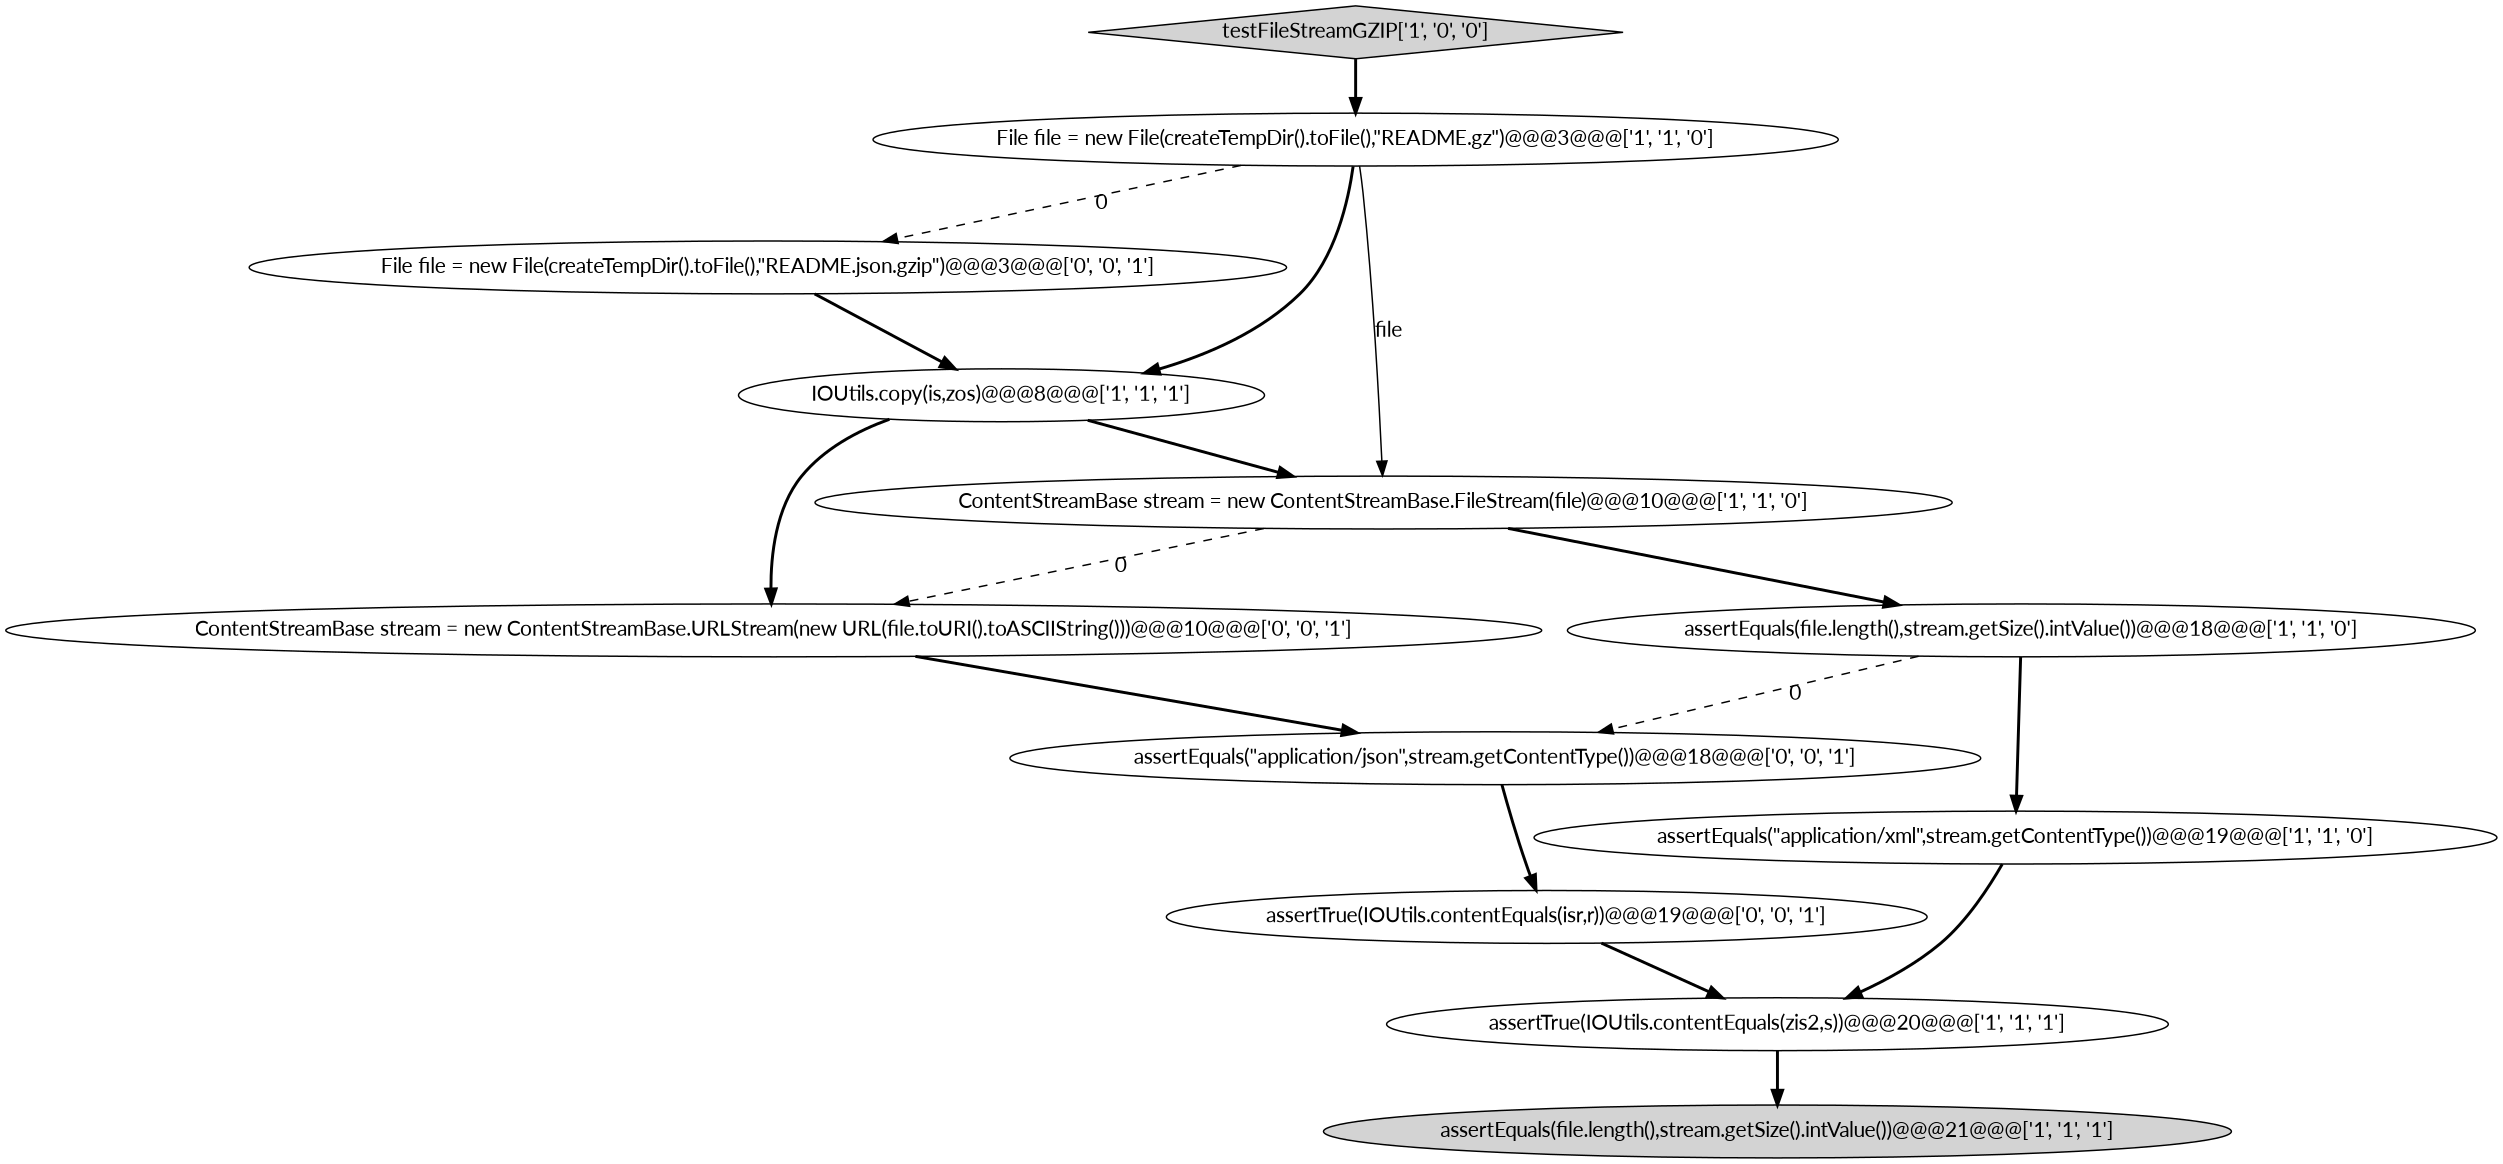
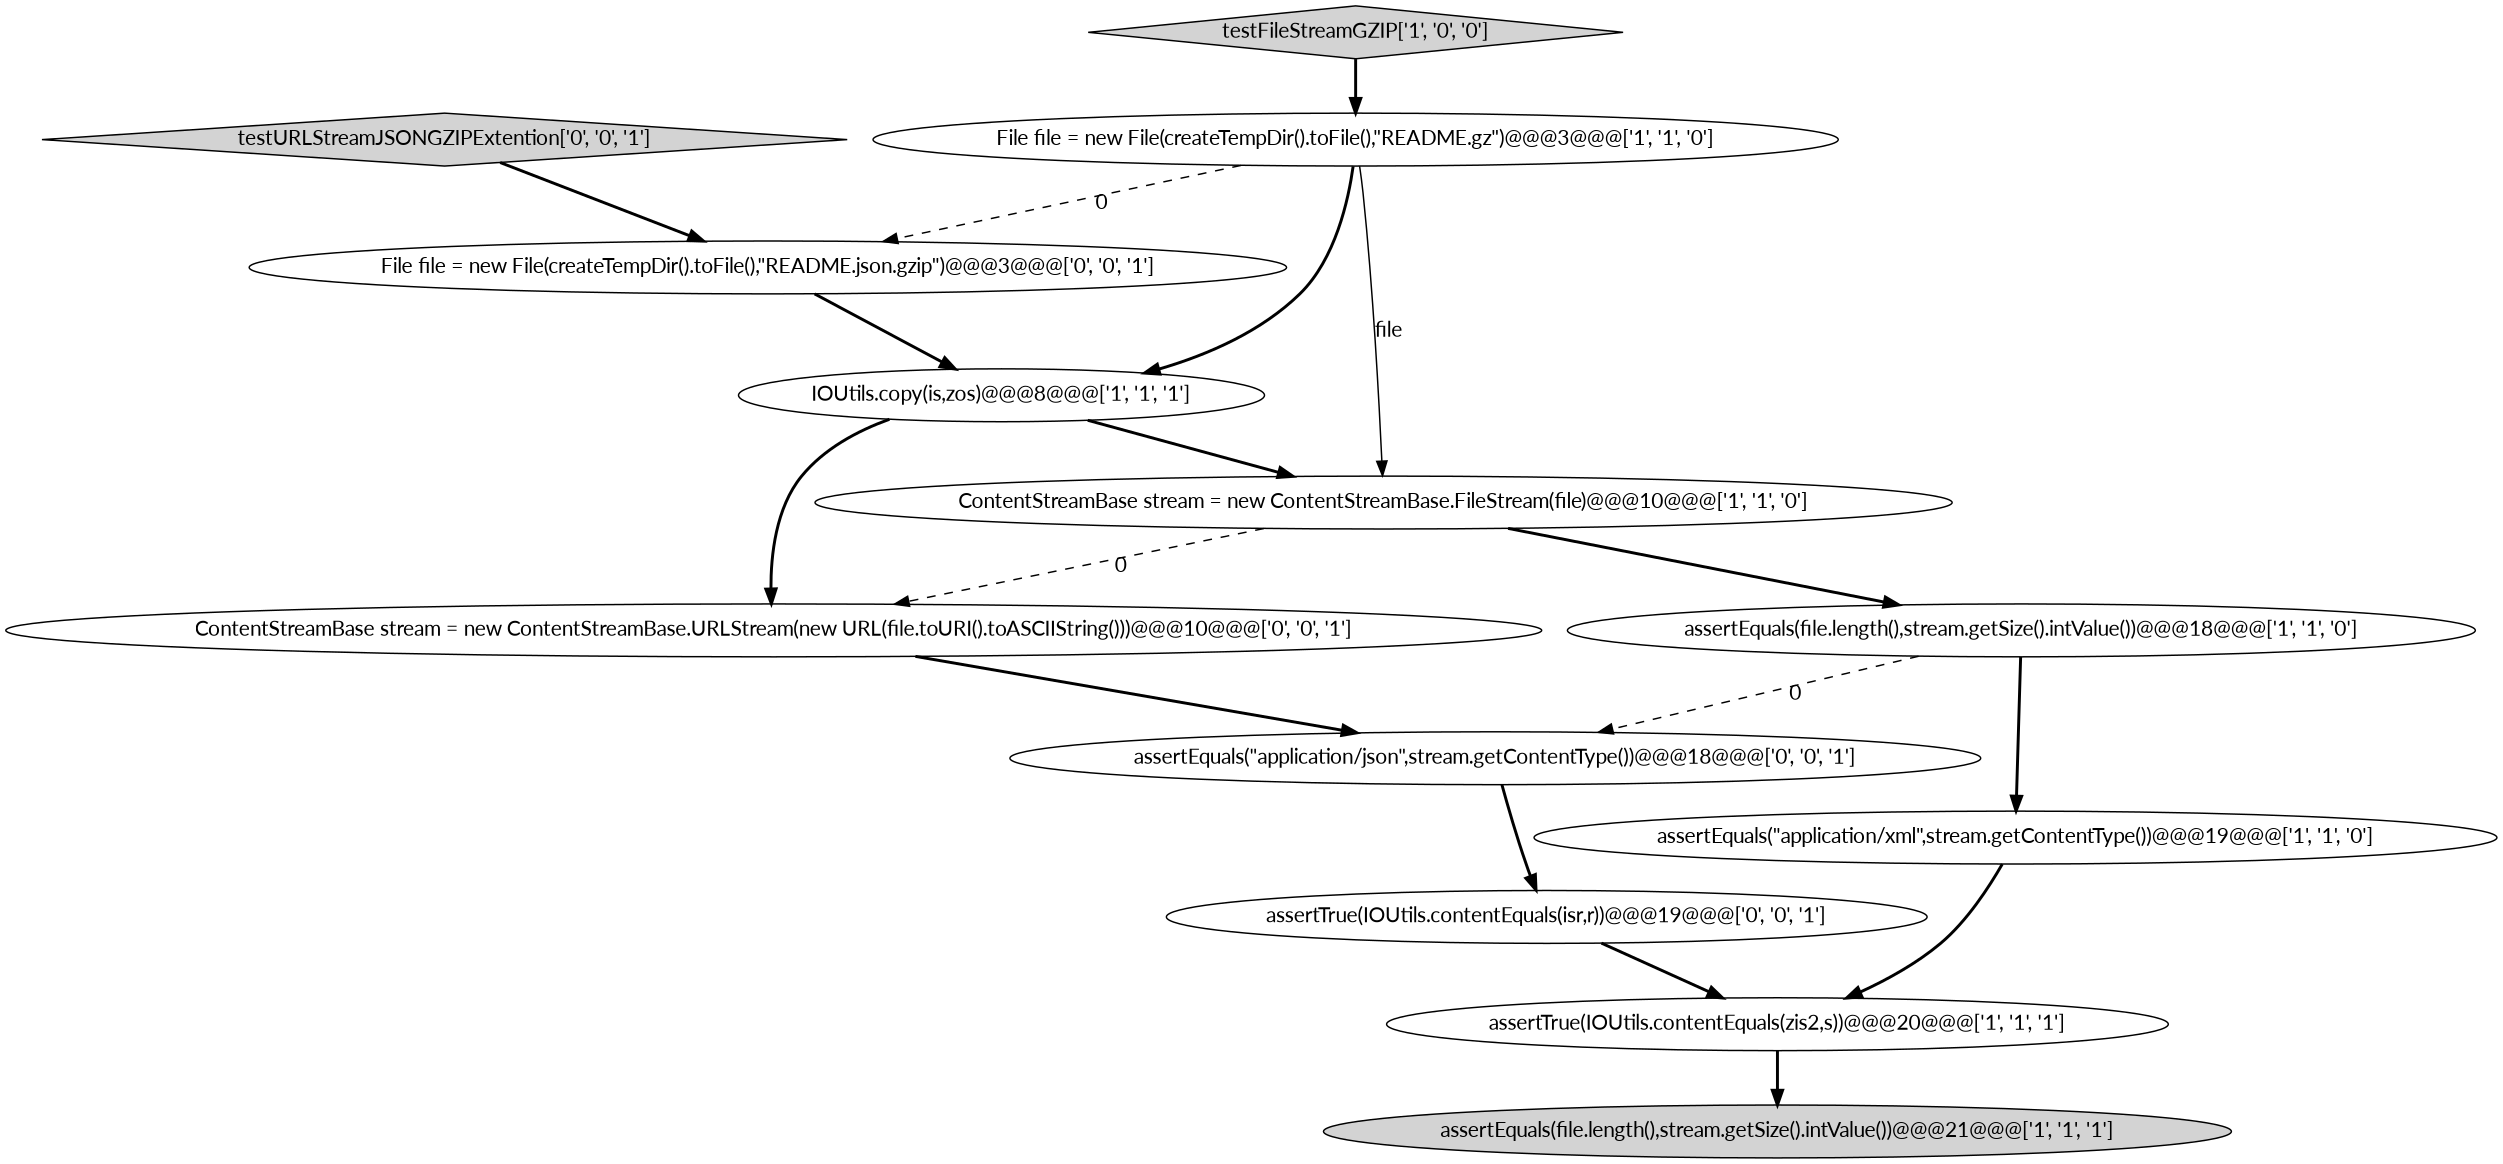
node "testURLStreamJSONGZIPExtention['0', '0', '1']": added
